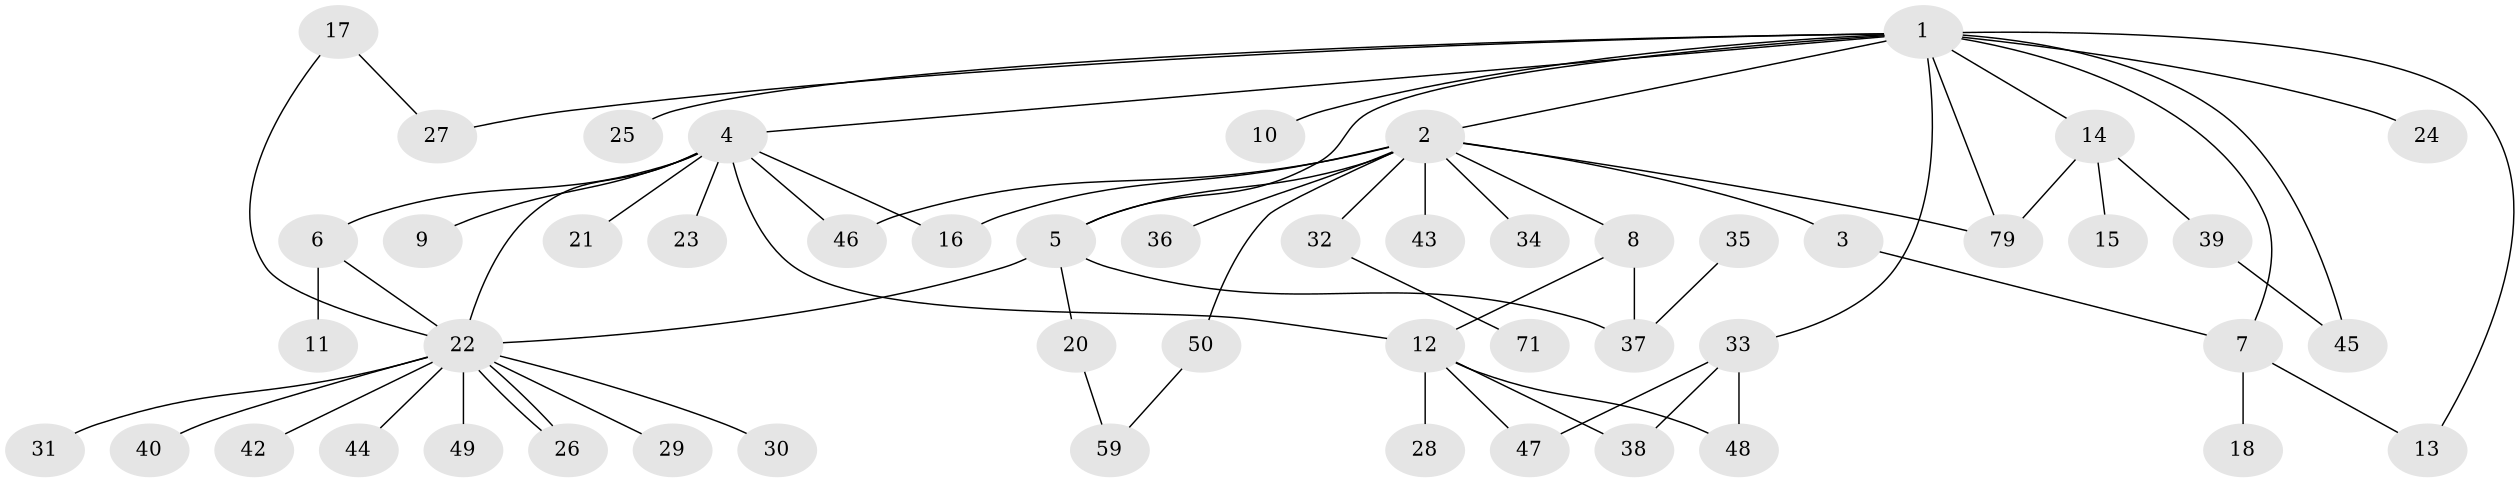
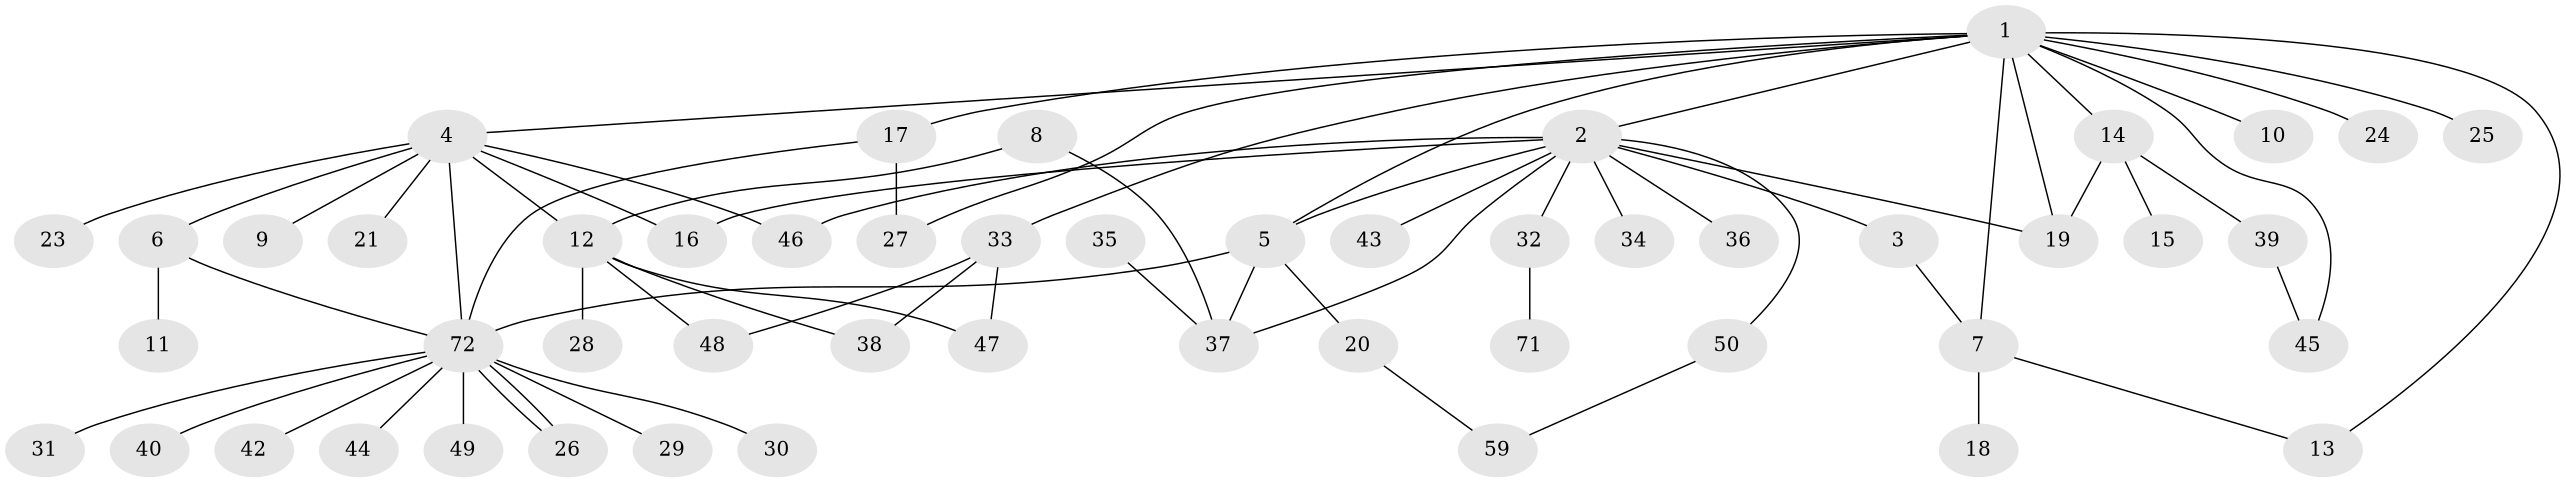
edge "1" -- "17": added
edge "2" -- "8": now "2" -- "37"
node "79": label "79" -> "19"
node "22": label "22" -> "72"
